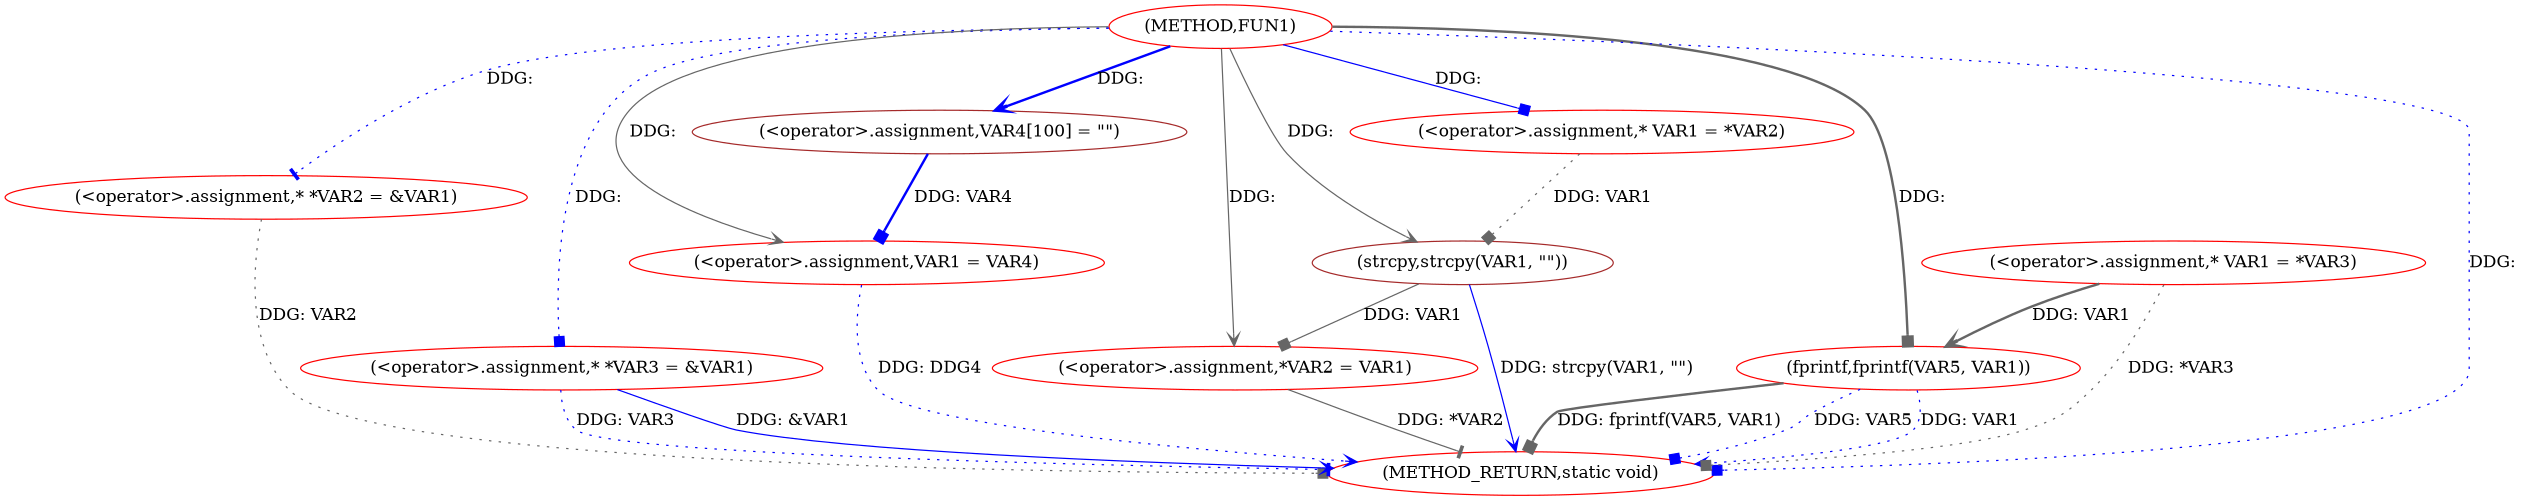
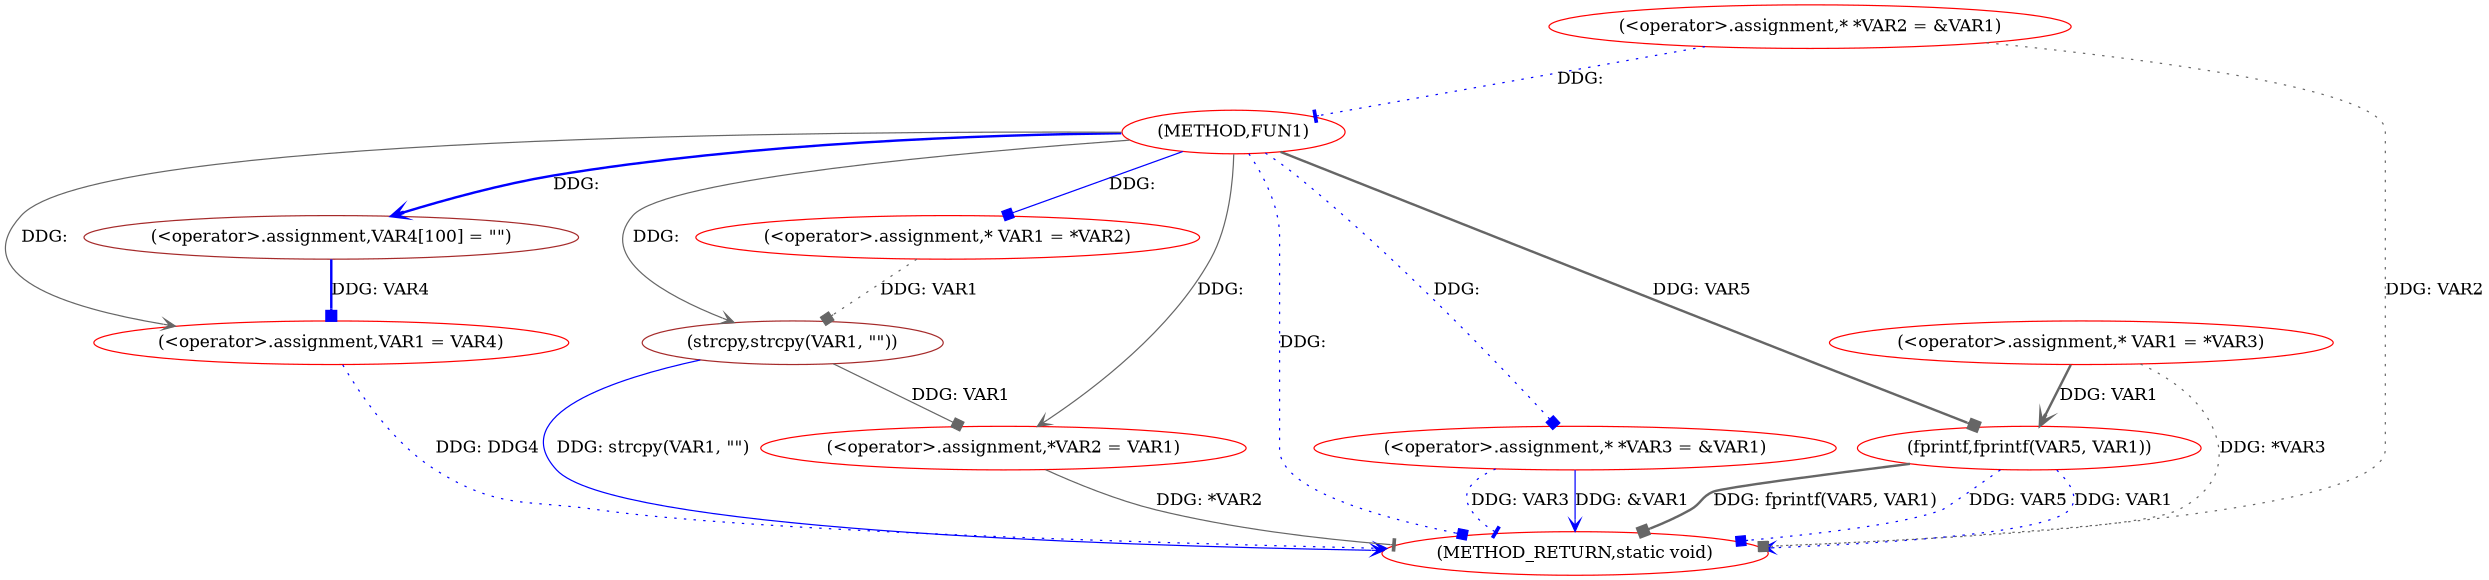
edge "(METHOD,FUN1)" -> "(<operator>.assignment,* *VAR2 = &VAR1)": reversed
edge "(METHOD,FUN1)" -> "(fprintf,fprintf(VAR5, VAR1))": label "DDG: " -> "DDG: VAR5"
